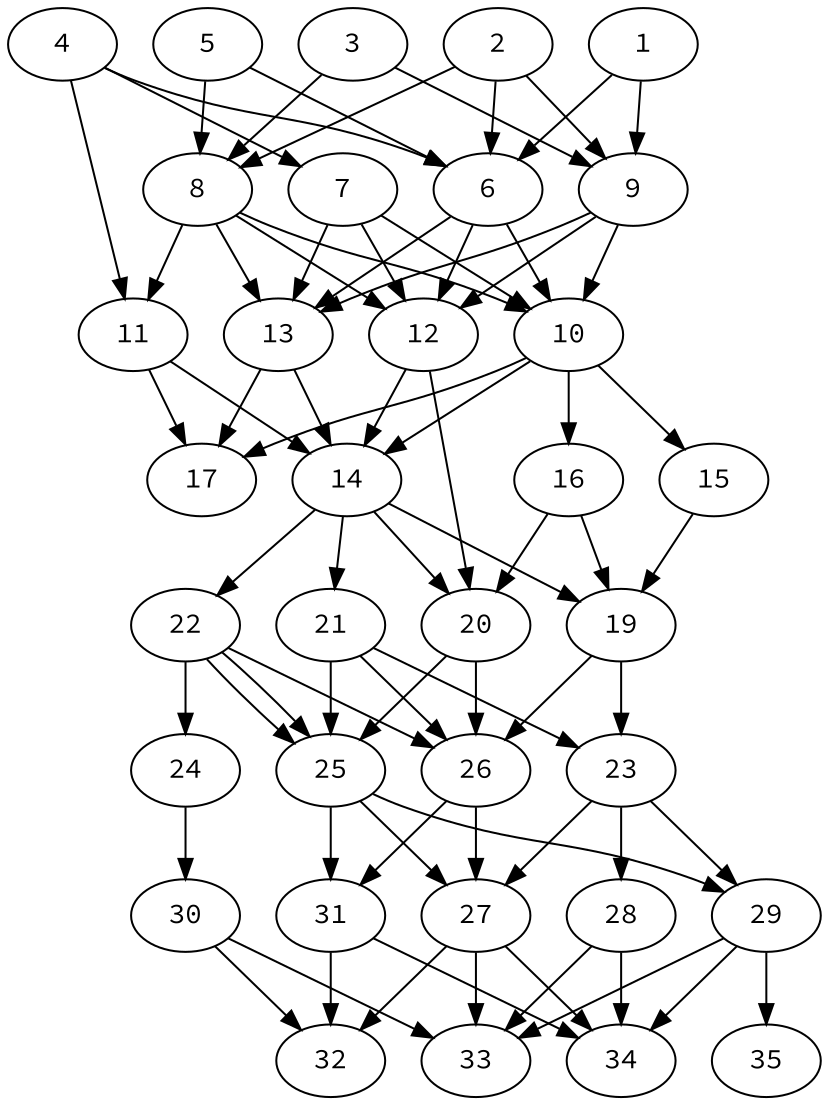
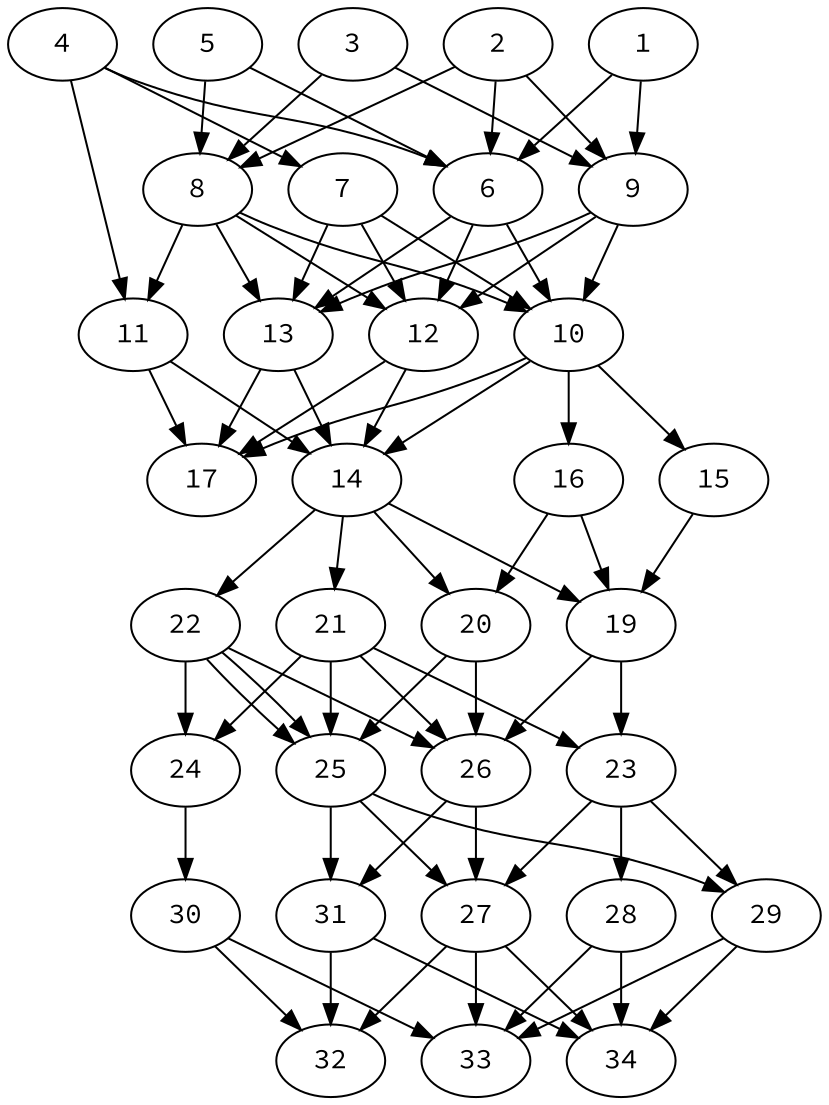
edge "12" -> "20": now "12" -> "17"
edge "21" -> "24": added
node "35": removed
